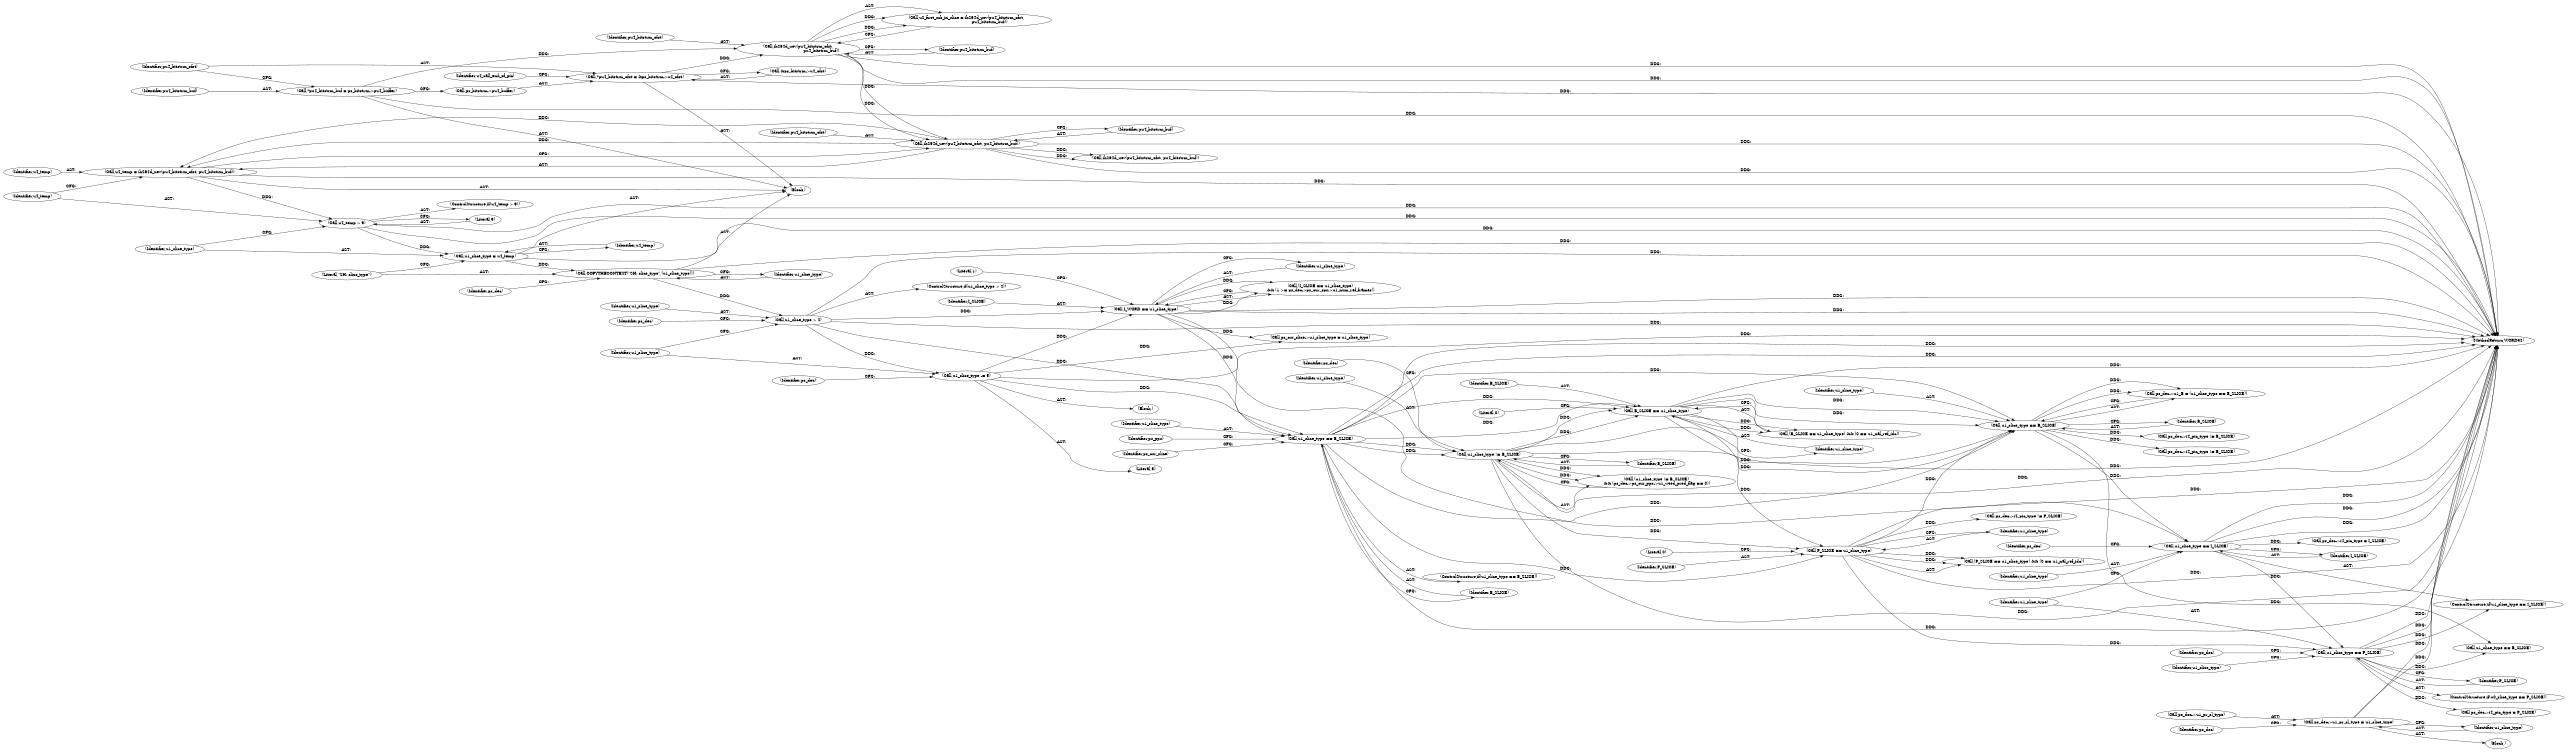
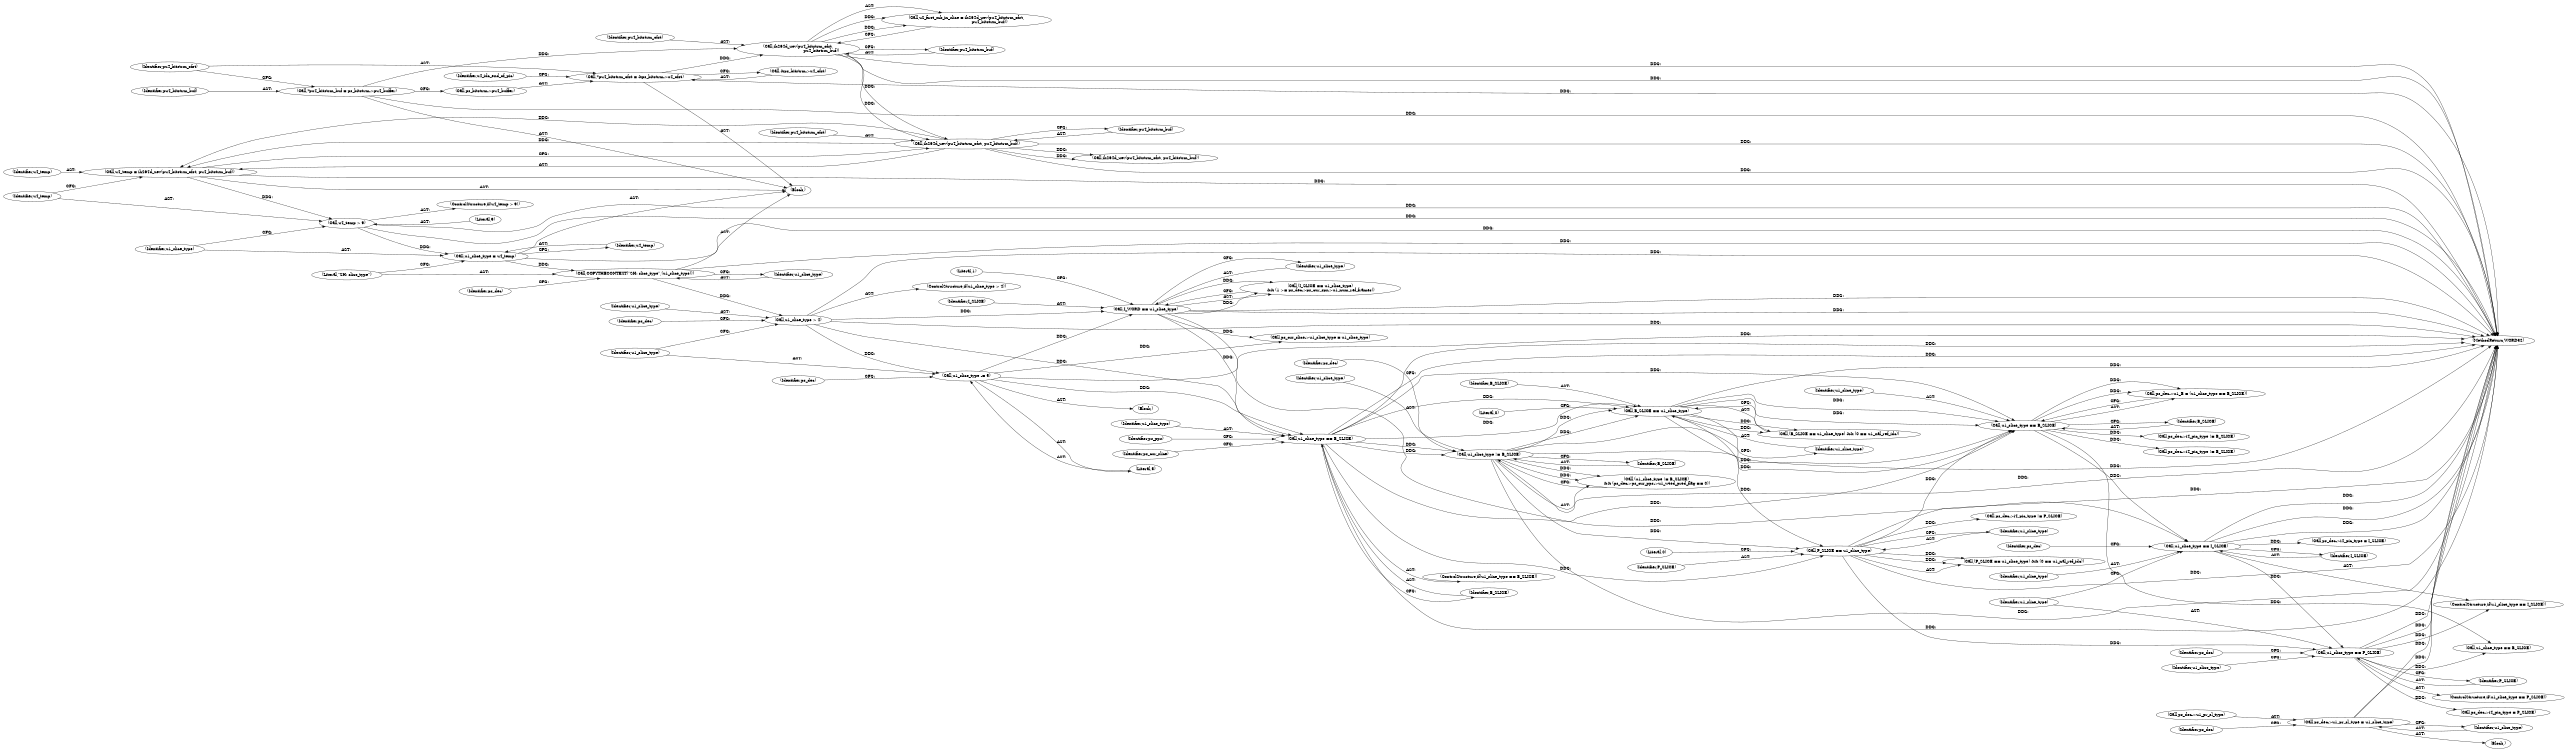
node "(Identifier,u4_call_end_of_pic)": label "(Identifier,u4_call_end_of_pic)" -> "(Identifier,u4_idc_end_of_pic)"
edge "(Call,u4_temp > 9)" -> "(Literal,9)": removed, label "CFG:"
edge "(Literal,5)" -> "(Call,u1_slice_type -= 5)": added, label "AST:"
node "(ControlStructure,if(u0_slice_type == P_SLICE))": label "(ControlStructure,if(u0_slice_type == P_SLICE))" -> "(ControlStructure,if(u1_slice_type == P_SLICE))"
